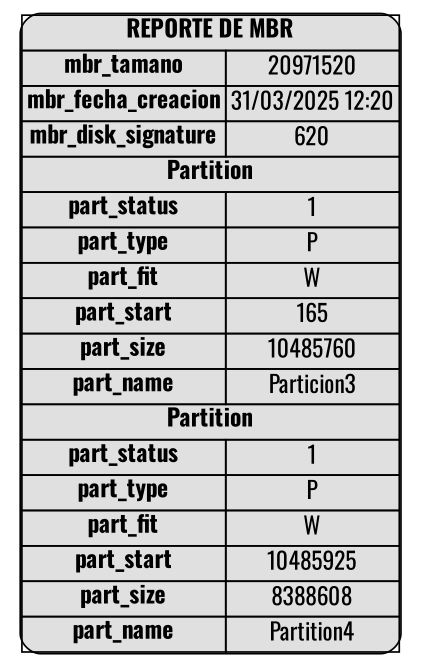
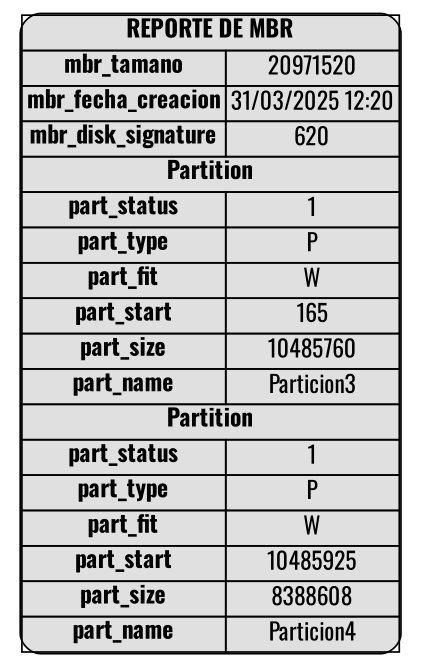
node "REPORTE DE MBR": text "Partition4" -> "Particion4"
